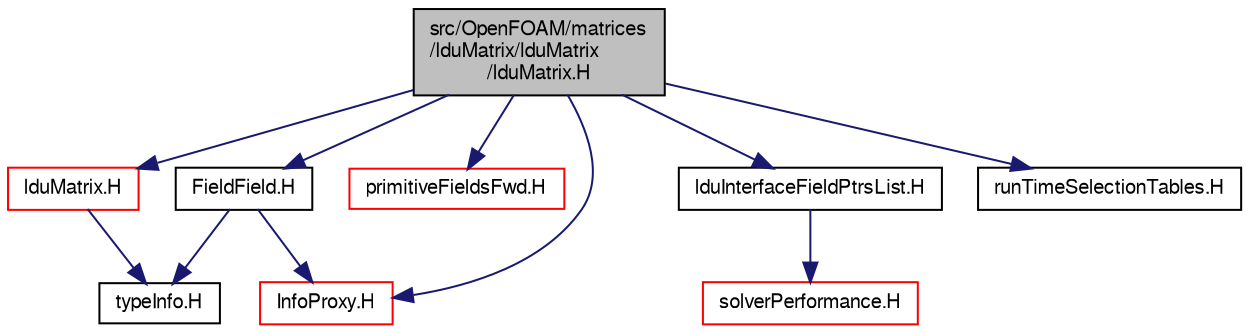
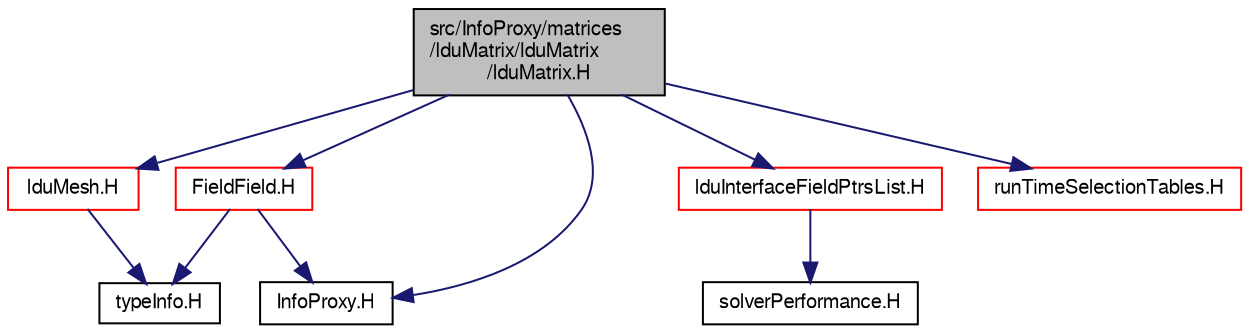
node "src/OpenFOAM/matrices /lduMatrix/lduMatrix /lduMatrix.H": label "src/OpenFOAM/matrices /lduMatrix/lduMatrix /lduMatrix.H" -> "src/InfoProxy/matrices /lduMatrix/lduMatrix /lduMatrix.H"
node "lduMatrix.H": label "lduMatrix.H" -> "lduMesh.H"
node "FieldField.H": color black -> red
node "primitiveFieldsFwd.H": removed
node "lduInterfaceFieldPtrsList.H": color black -> red
node "runTimeSelectionTables.H": color black -> red
node "InfoProxy.H": color red -> black
node "solverPerformance.H": color red -> black
